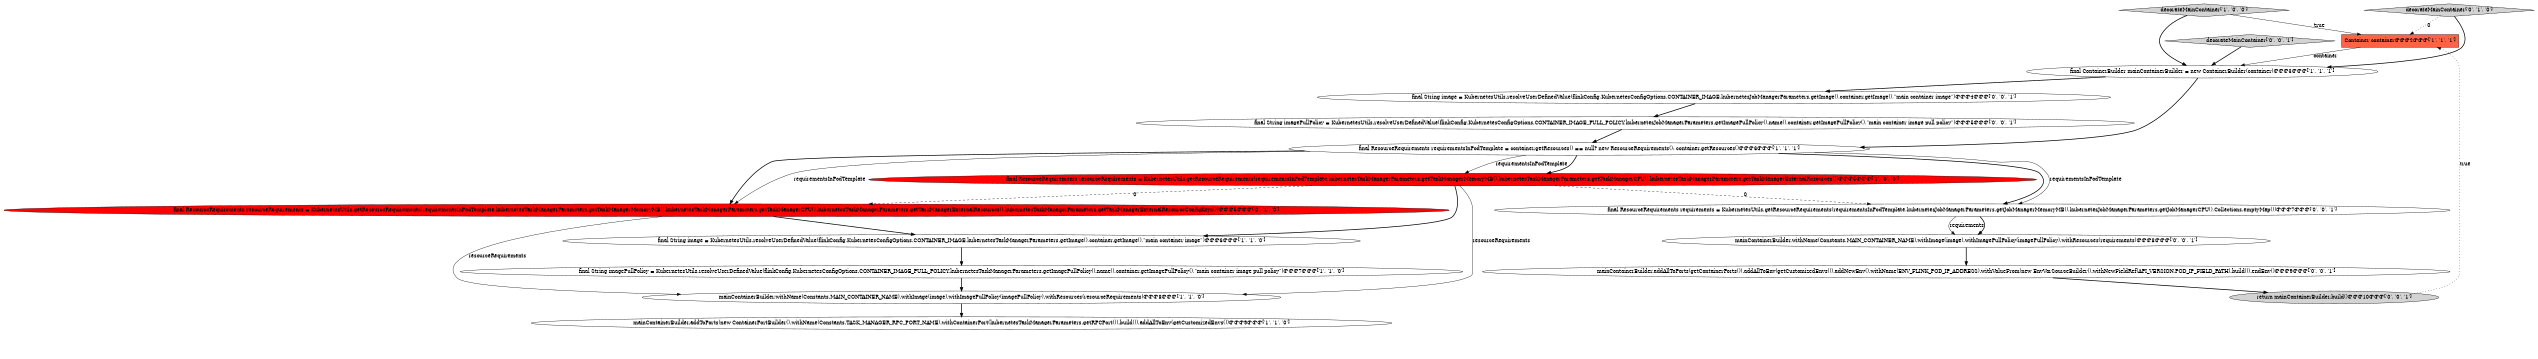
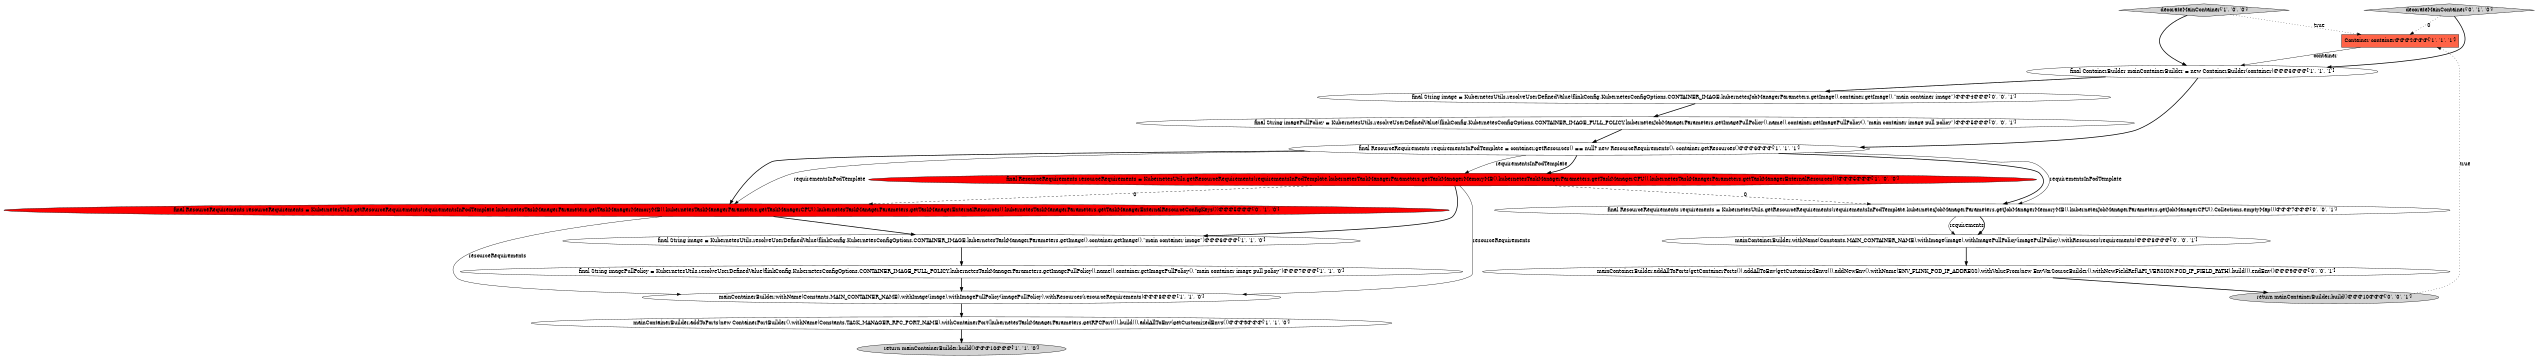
edge "decorateMainContainer['1', '0', '0']" -> "Container container@@@2@@@['1', '1', '1']": style solid -> dotted
node "decorateMainContainer['0', '0', '1']": removed
node "return mainContainerBuilder.build()@@@10@@@['1', '1', '0']": added
